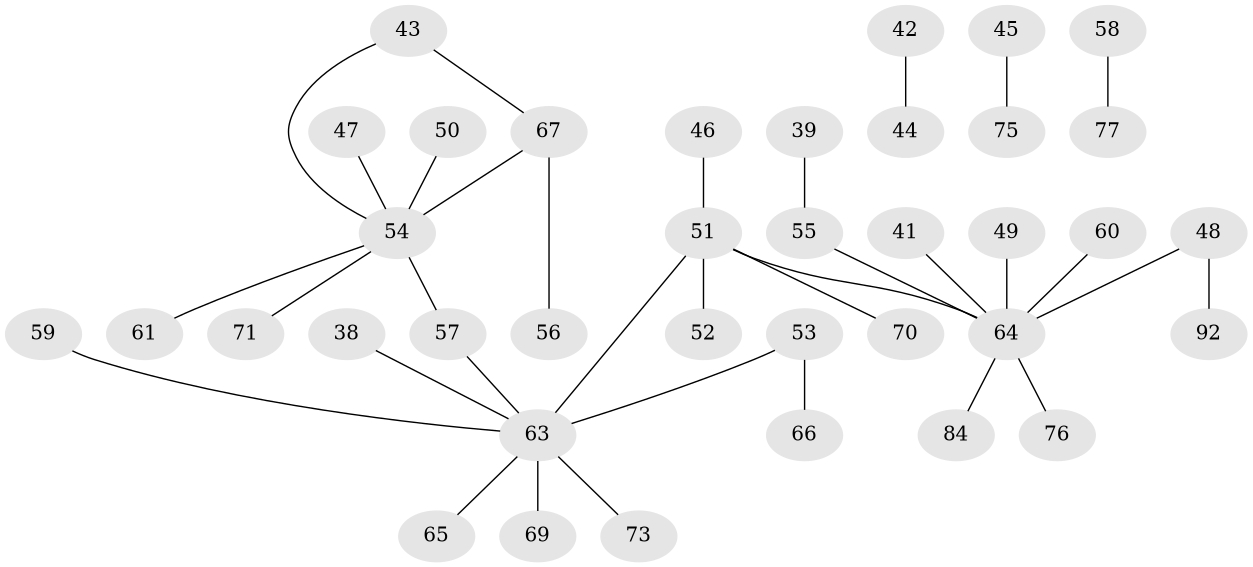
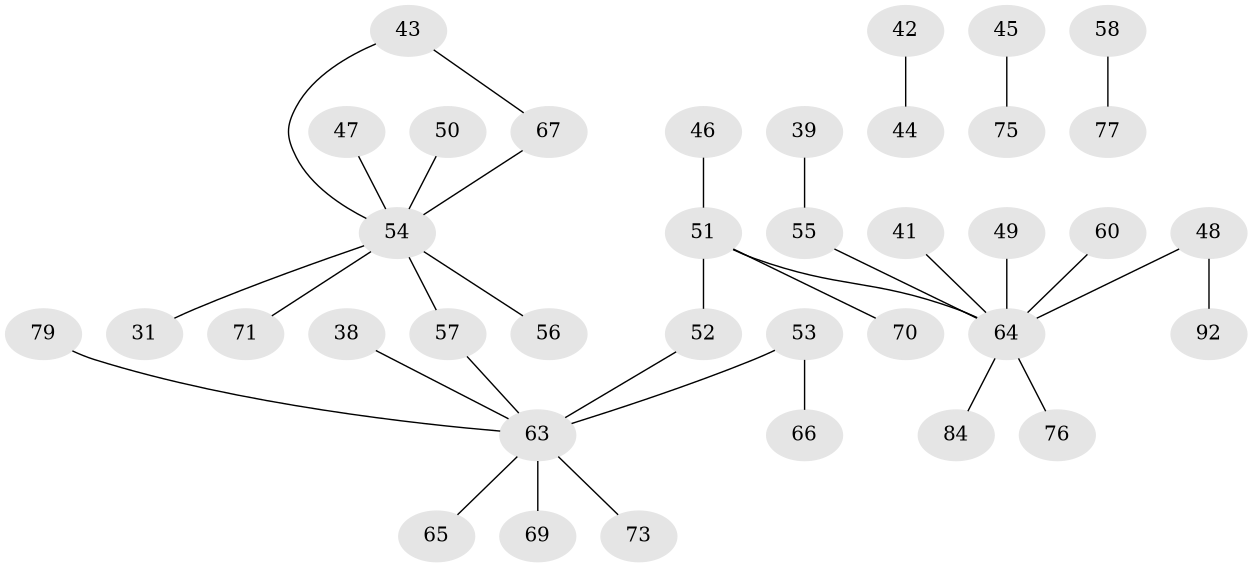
edge "67" -- "56": now "54" -- "56"
node "59": label "59" -> "79"
node "61": label "61" -> "31"
edge "51" -- "63": now "52" -- "63"
